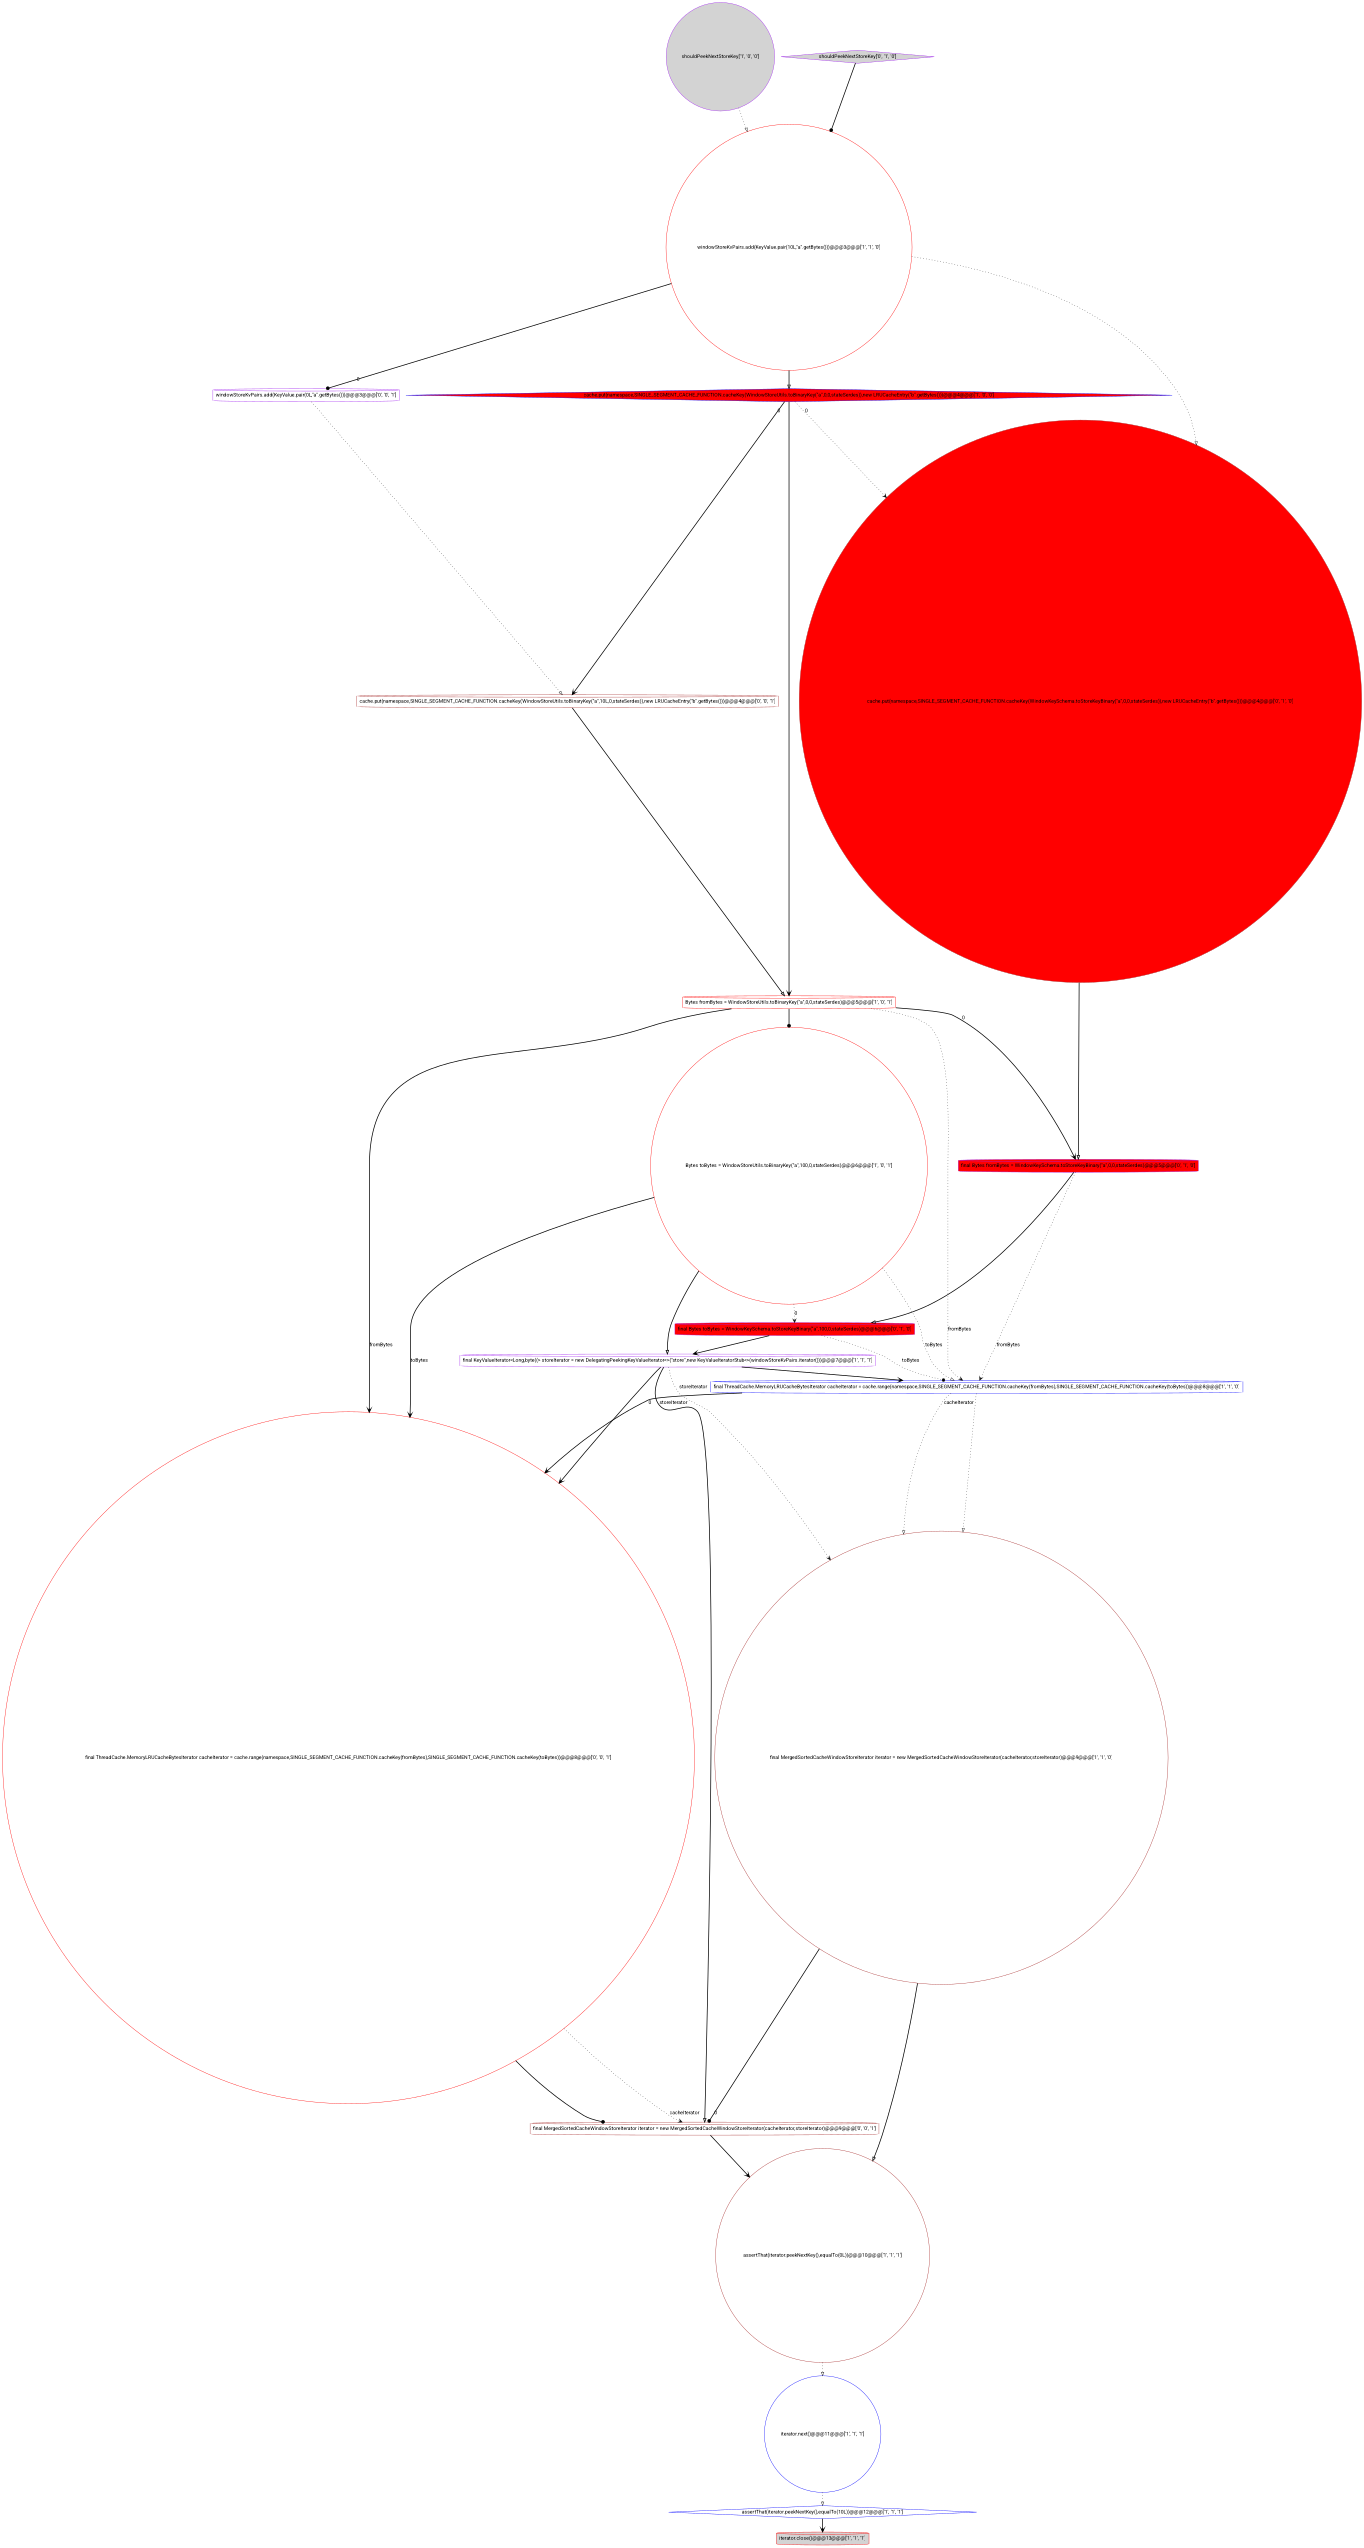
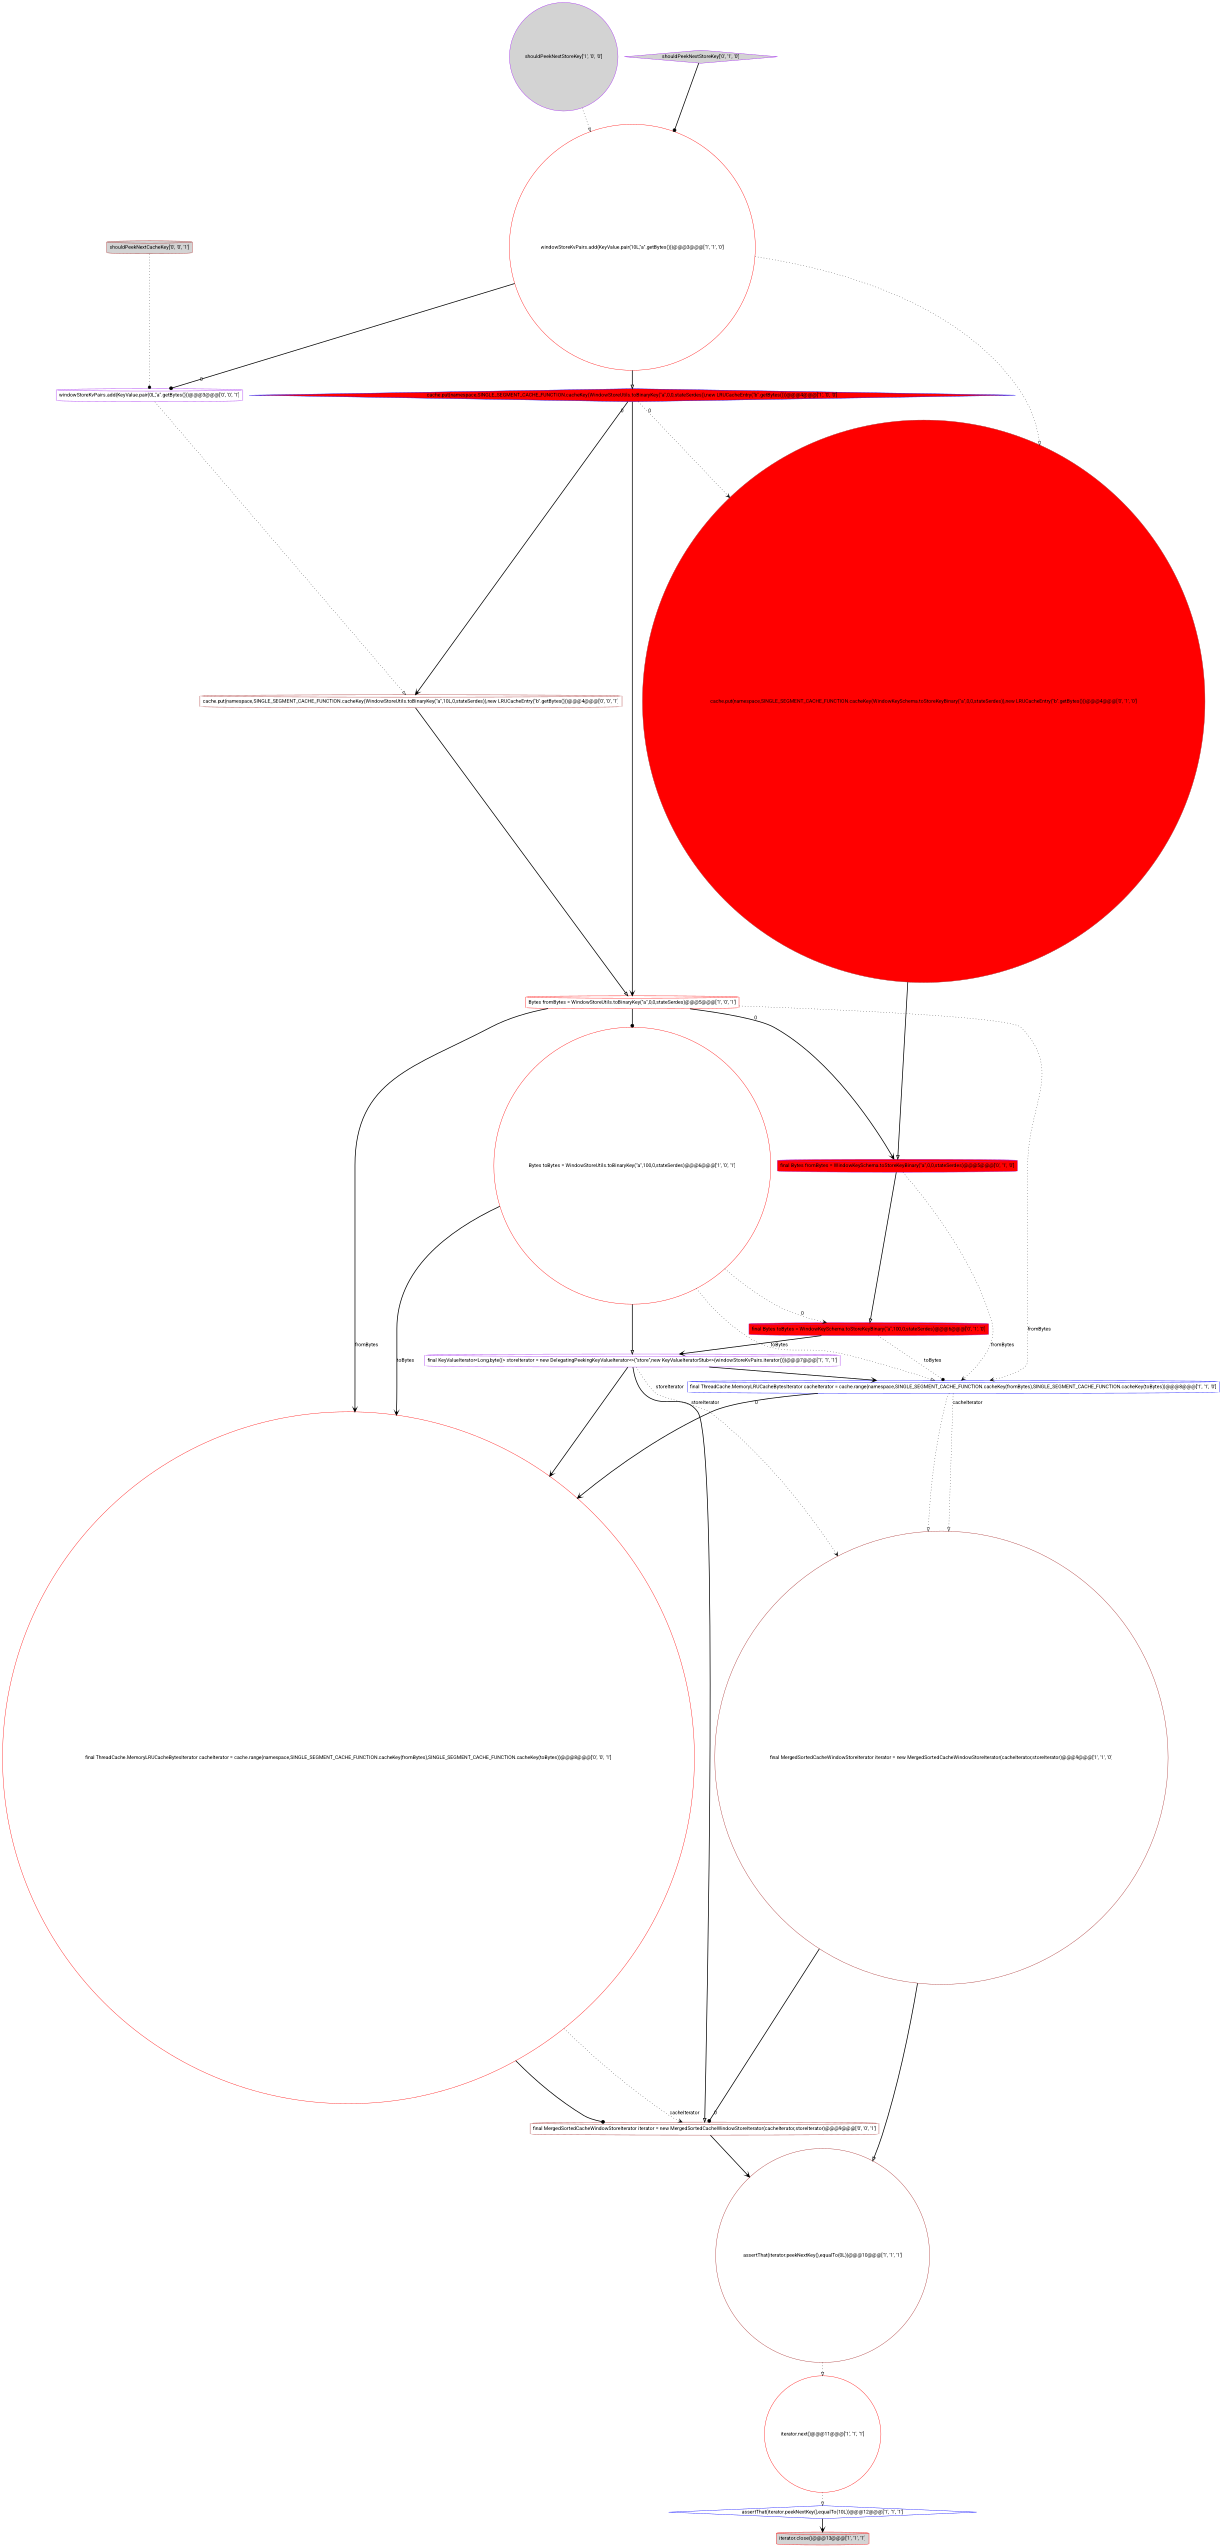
node "shouldPeekNextCacheKey['0', '0', '1']": added
node "iterator.next()@@@11@@@['1', '1', '1']": color blue -> red
